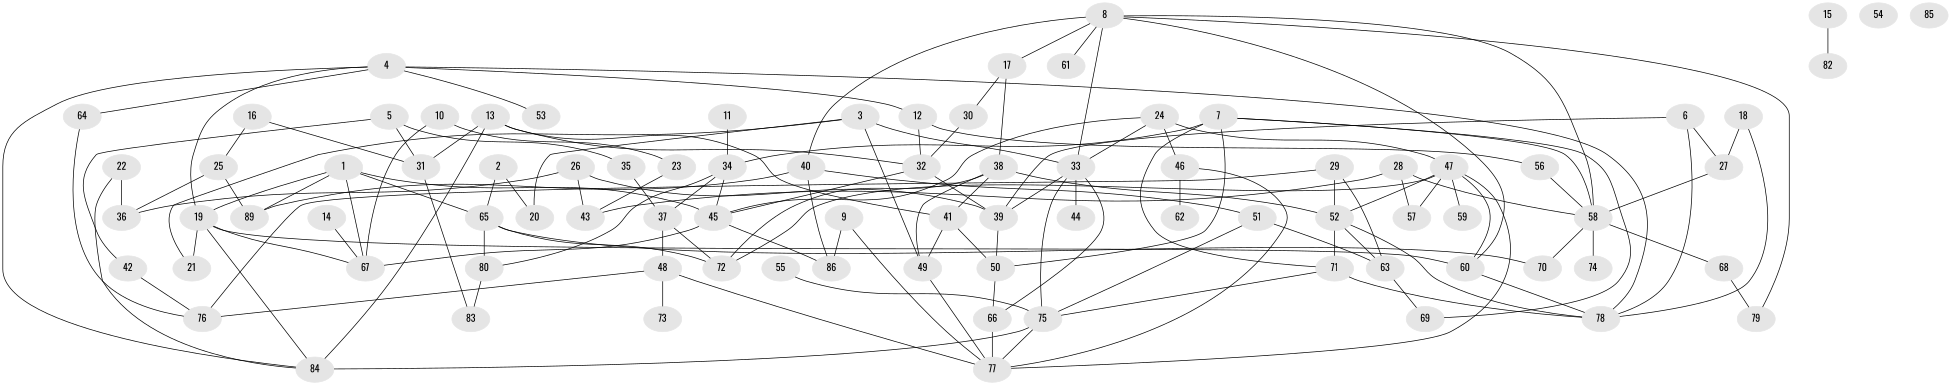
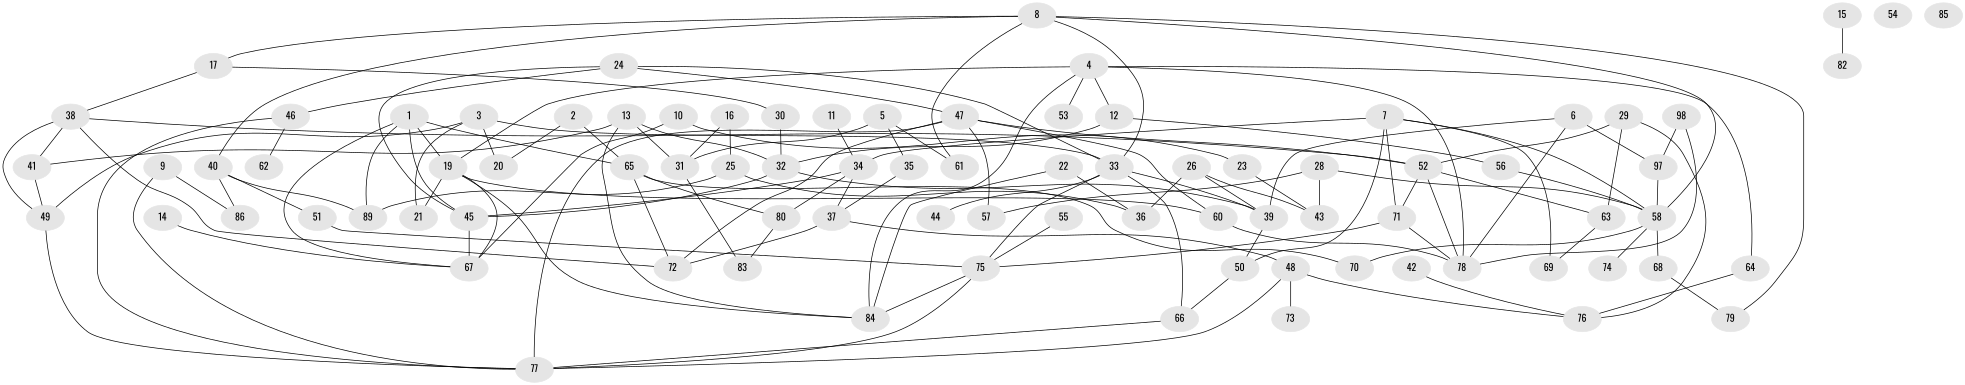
edge "8" -- "60": removed
node "18": label "18" -> "98"
edge "5" -- "42": now "5" -- "61"
node "27": label "27" -> "97"
node "59": removed
edge "51" -- "63": removed
edge "45" -- "86": removed
edge "41" -- "50": removed
